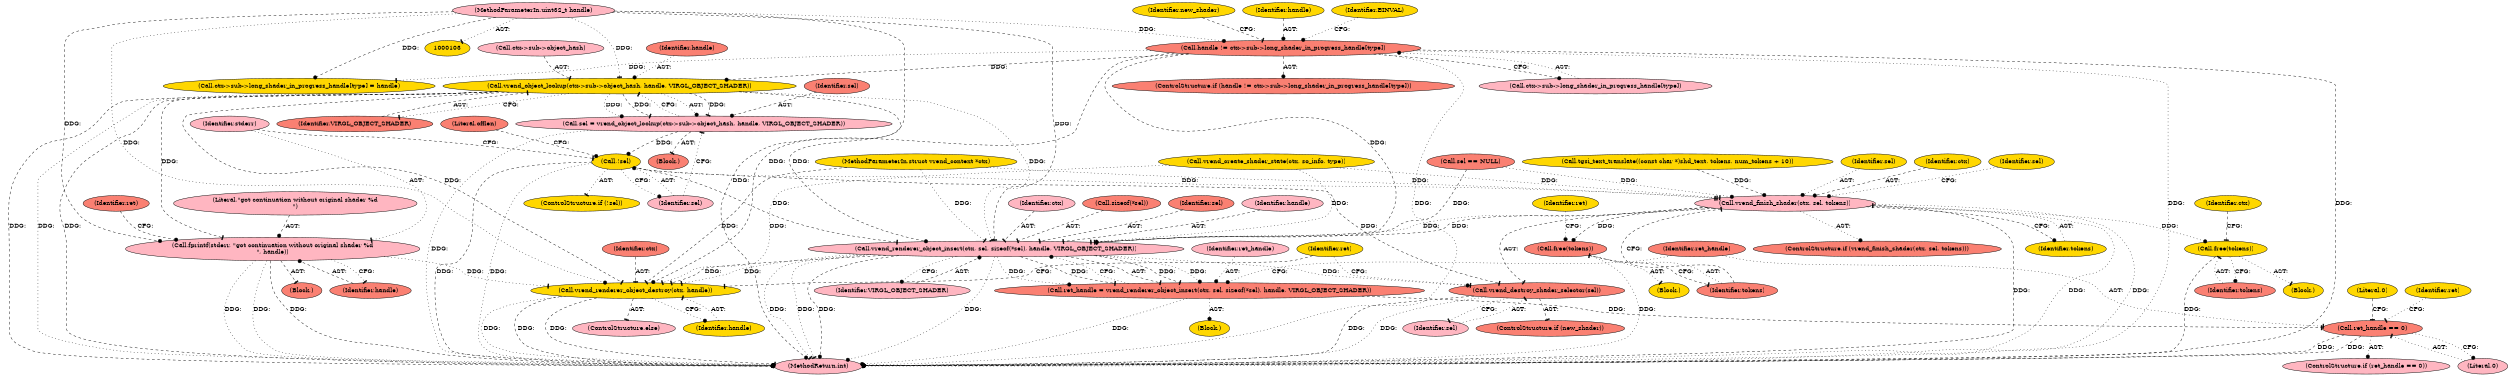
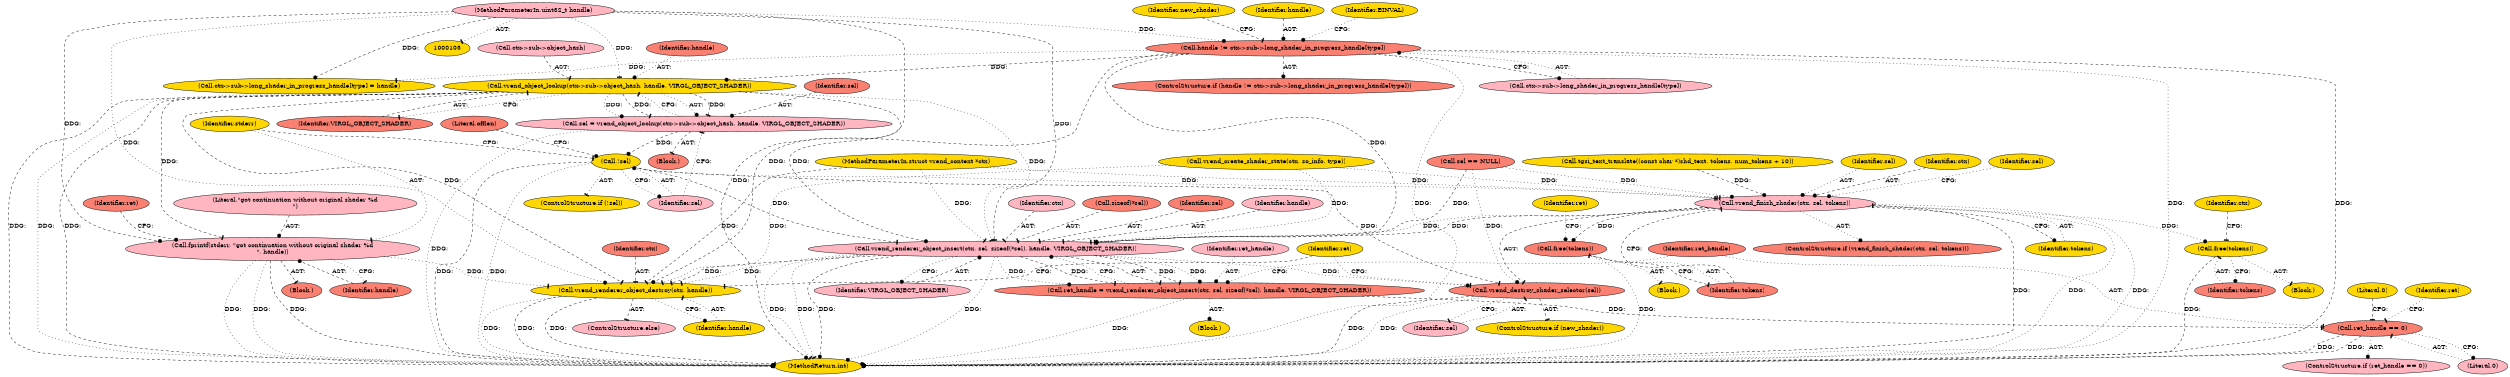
node "(Identifier,stderr)": fillcolor lightpink -> gold
edge "(Call,sel == NULL)" -> "(Call,vrend_destroy_shader_selector(sel))": added, label "DDG:"
node "(ControlStructure,if (new_shader))": fillcolor salmon -> gold
node "(MethodReturn,int)": fillcolor lightpink -> gold
